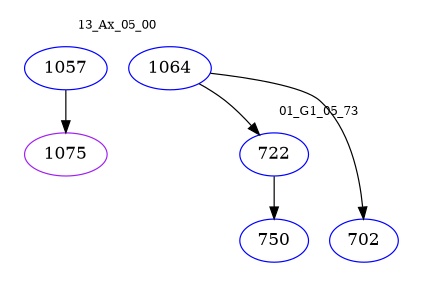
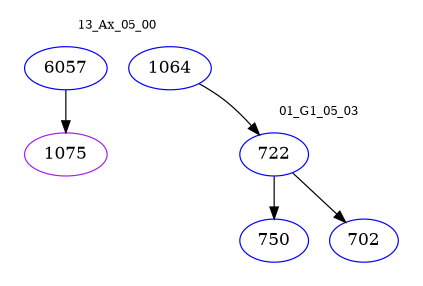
node "1057": label "1057" -> "6057"
edge "1064" -> "702": now "722" -> "702"
cluster "01_G1_05_73": label "01_G1_05_73" -> "01_G1_05_03"
